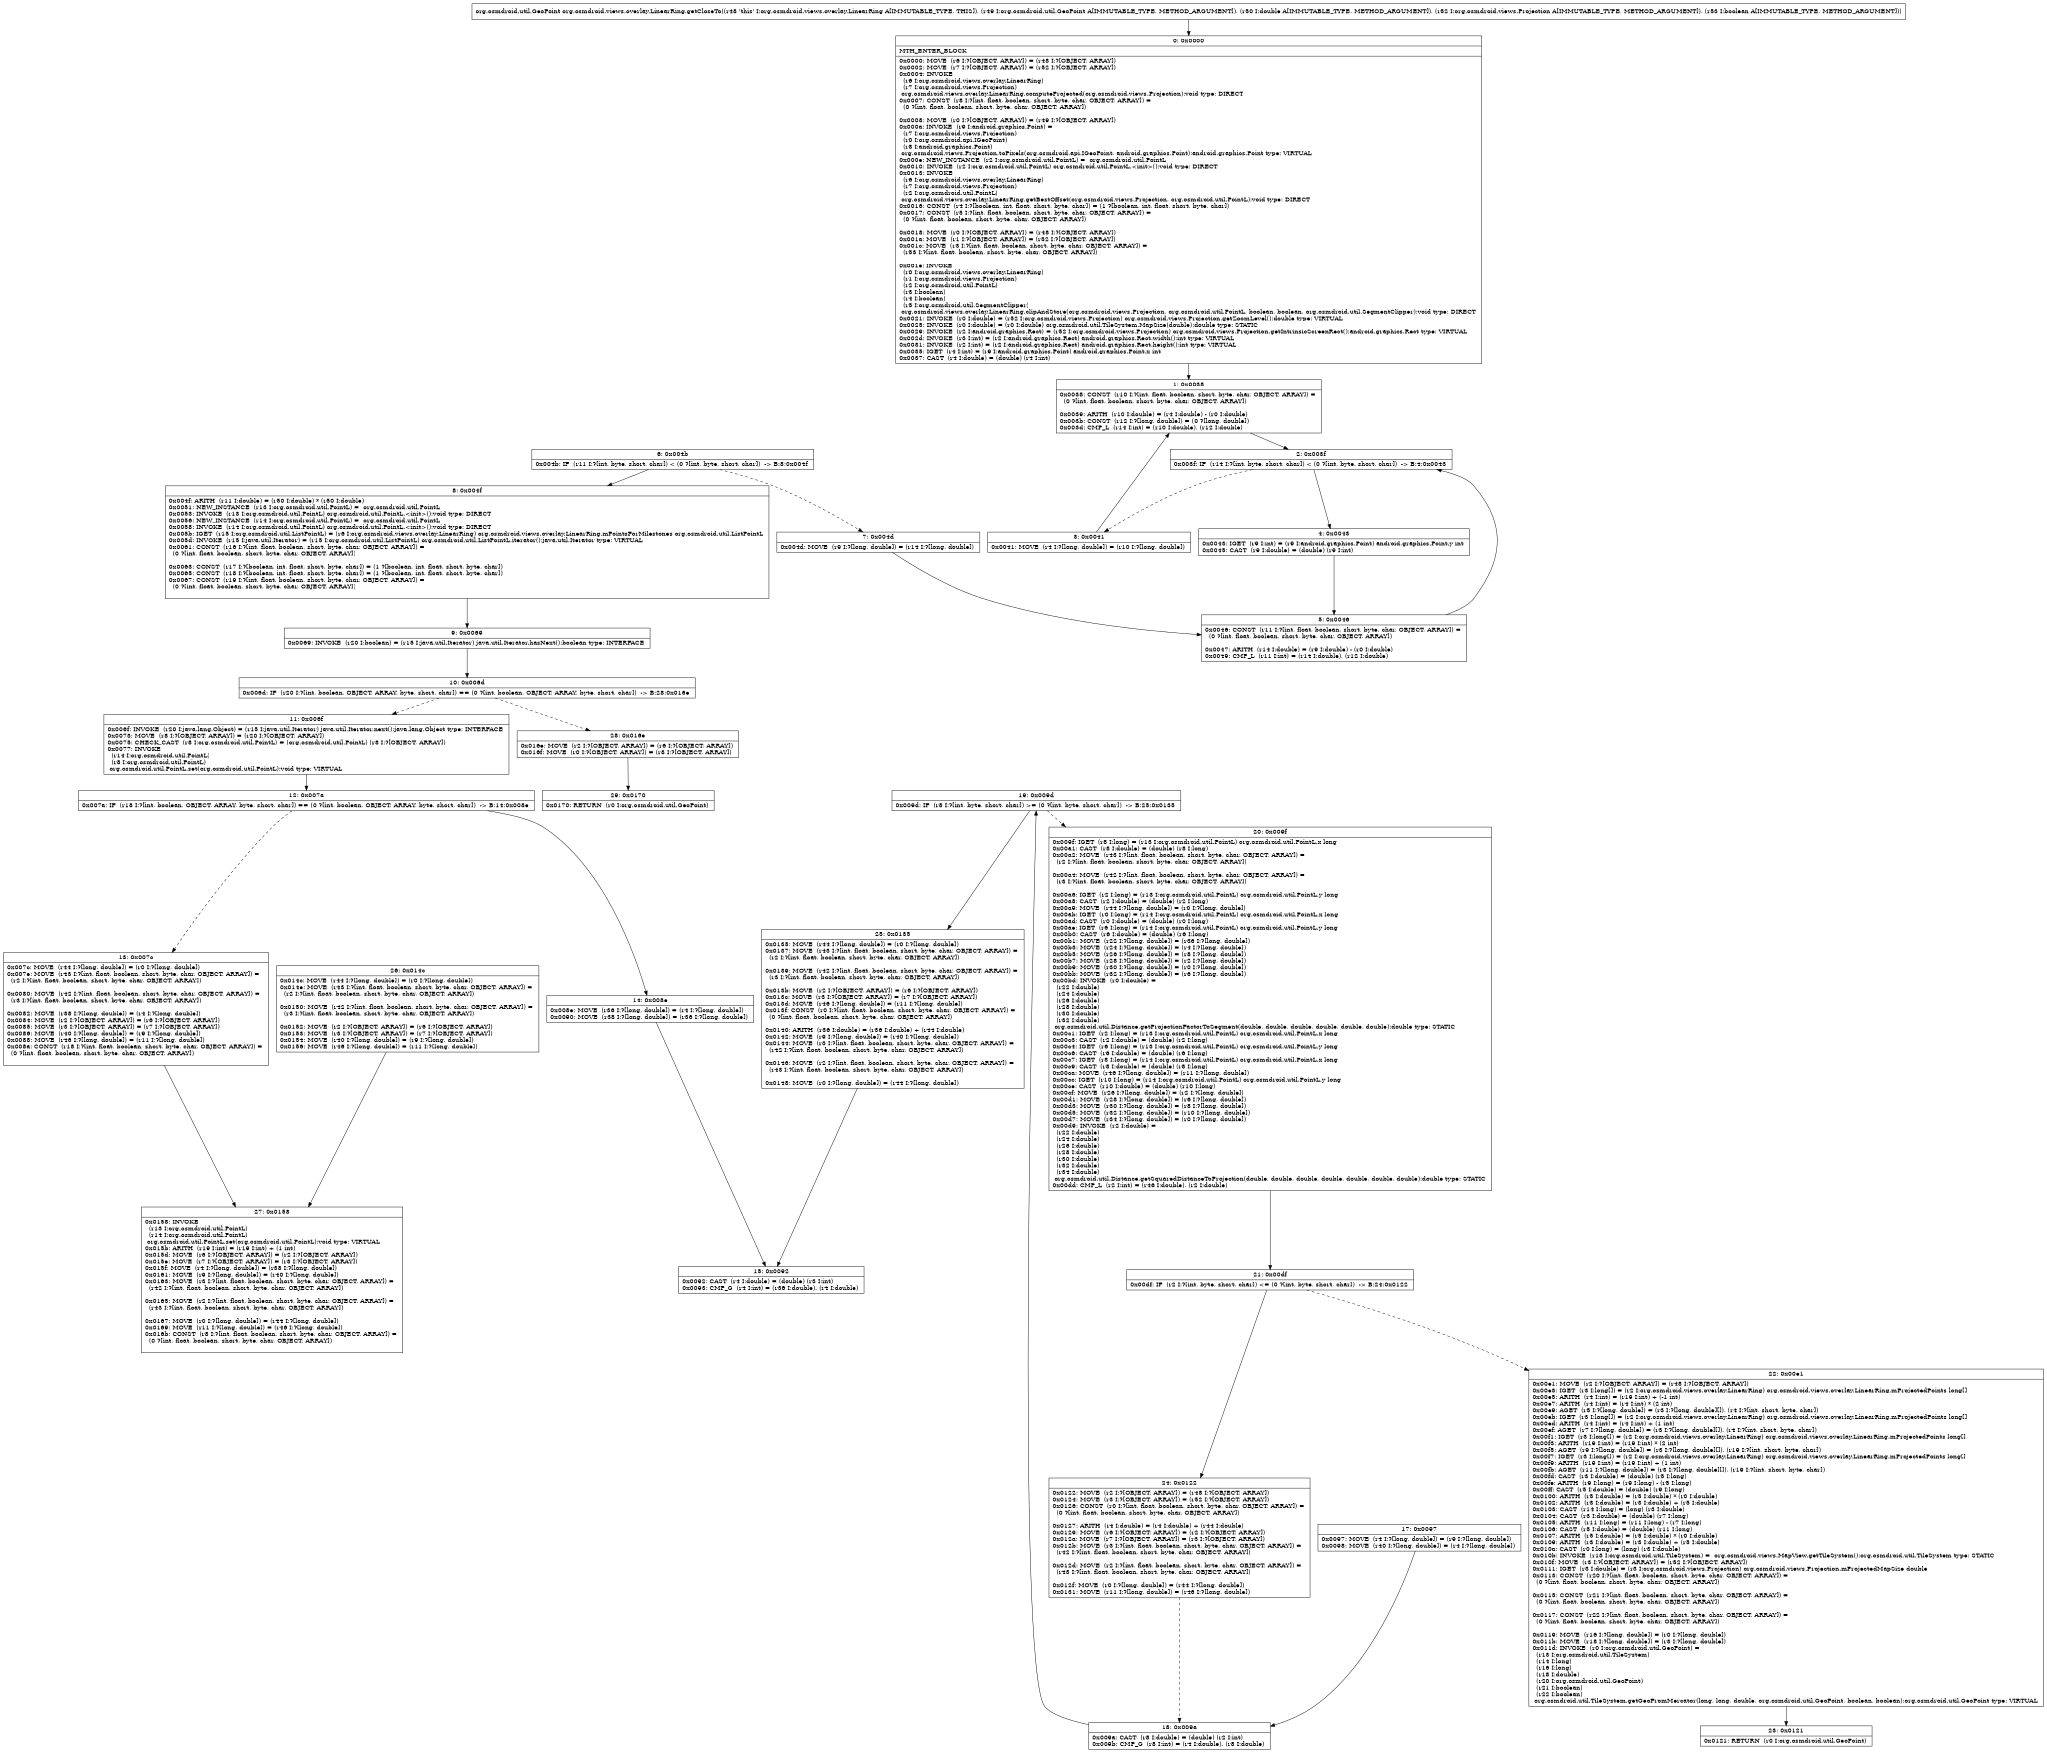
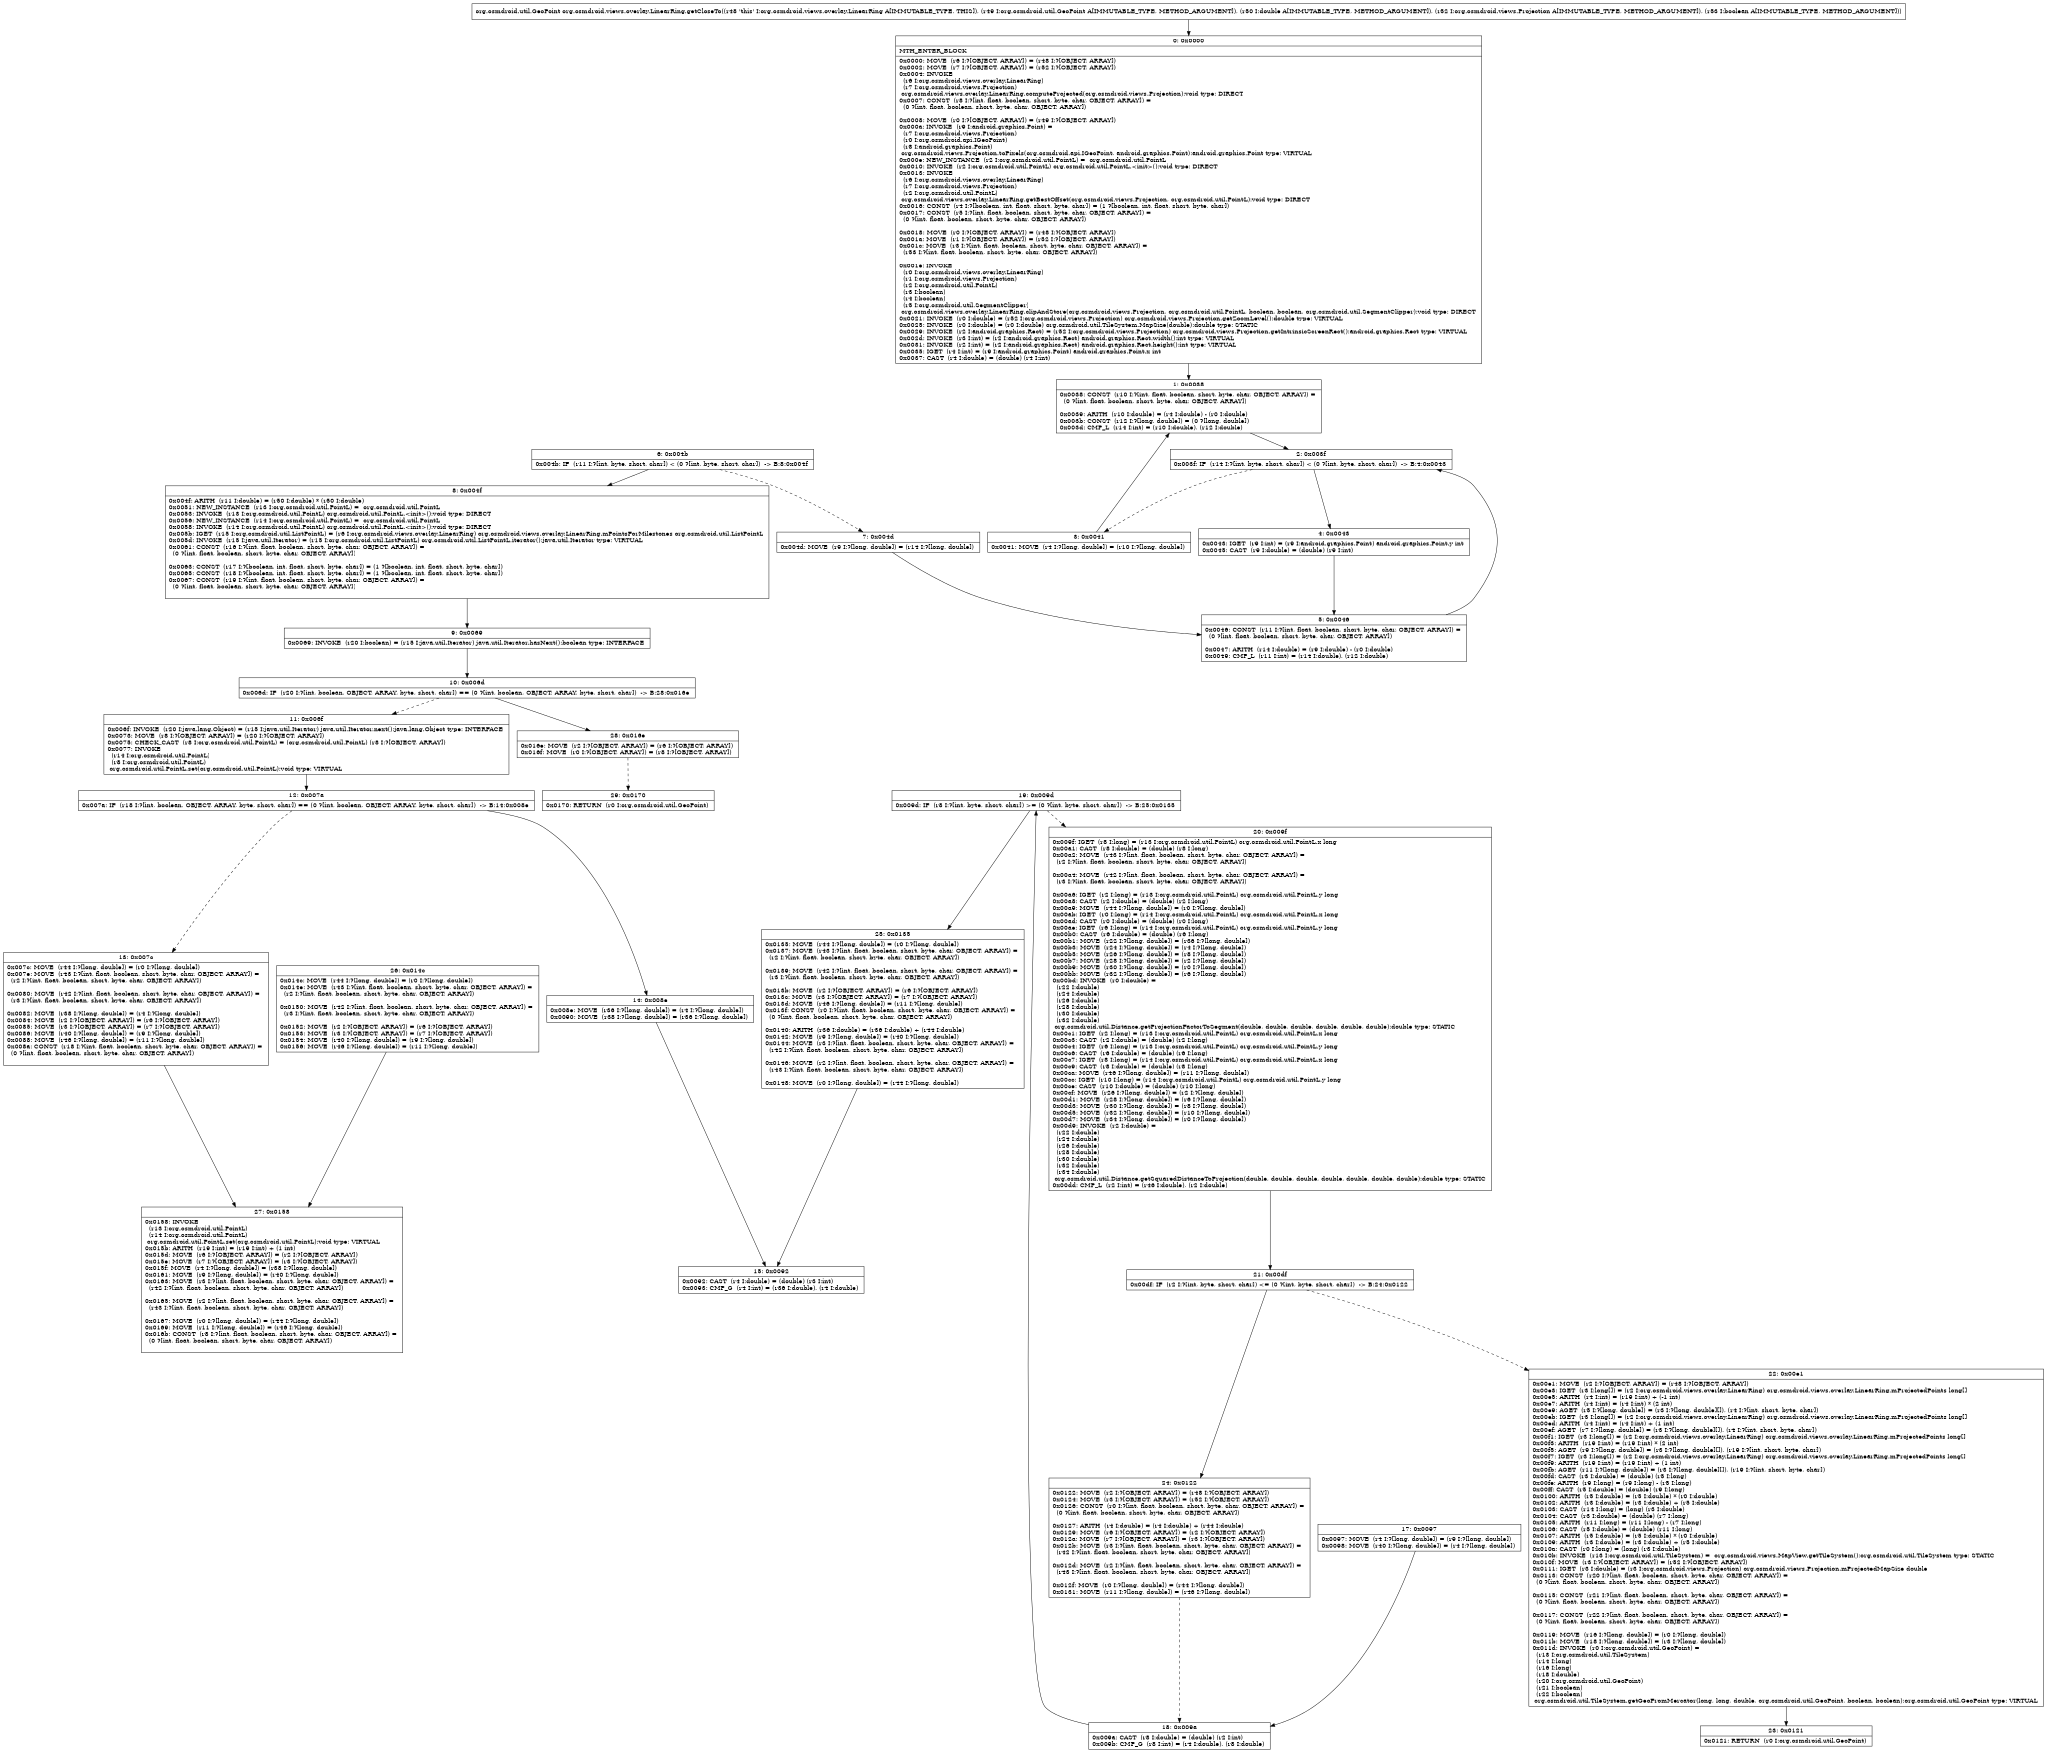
edge "10: 0x006d" -> "28: 0x016e": style dashed -> solid
edge "28: 0x016e" -> "29: 0x0170": style solid -> dashed
